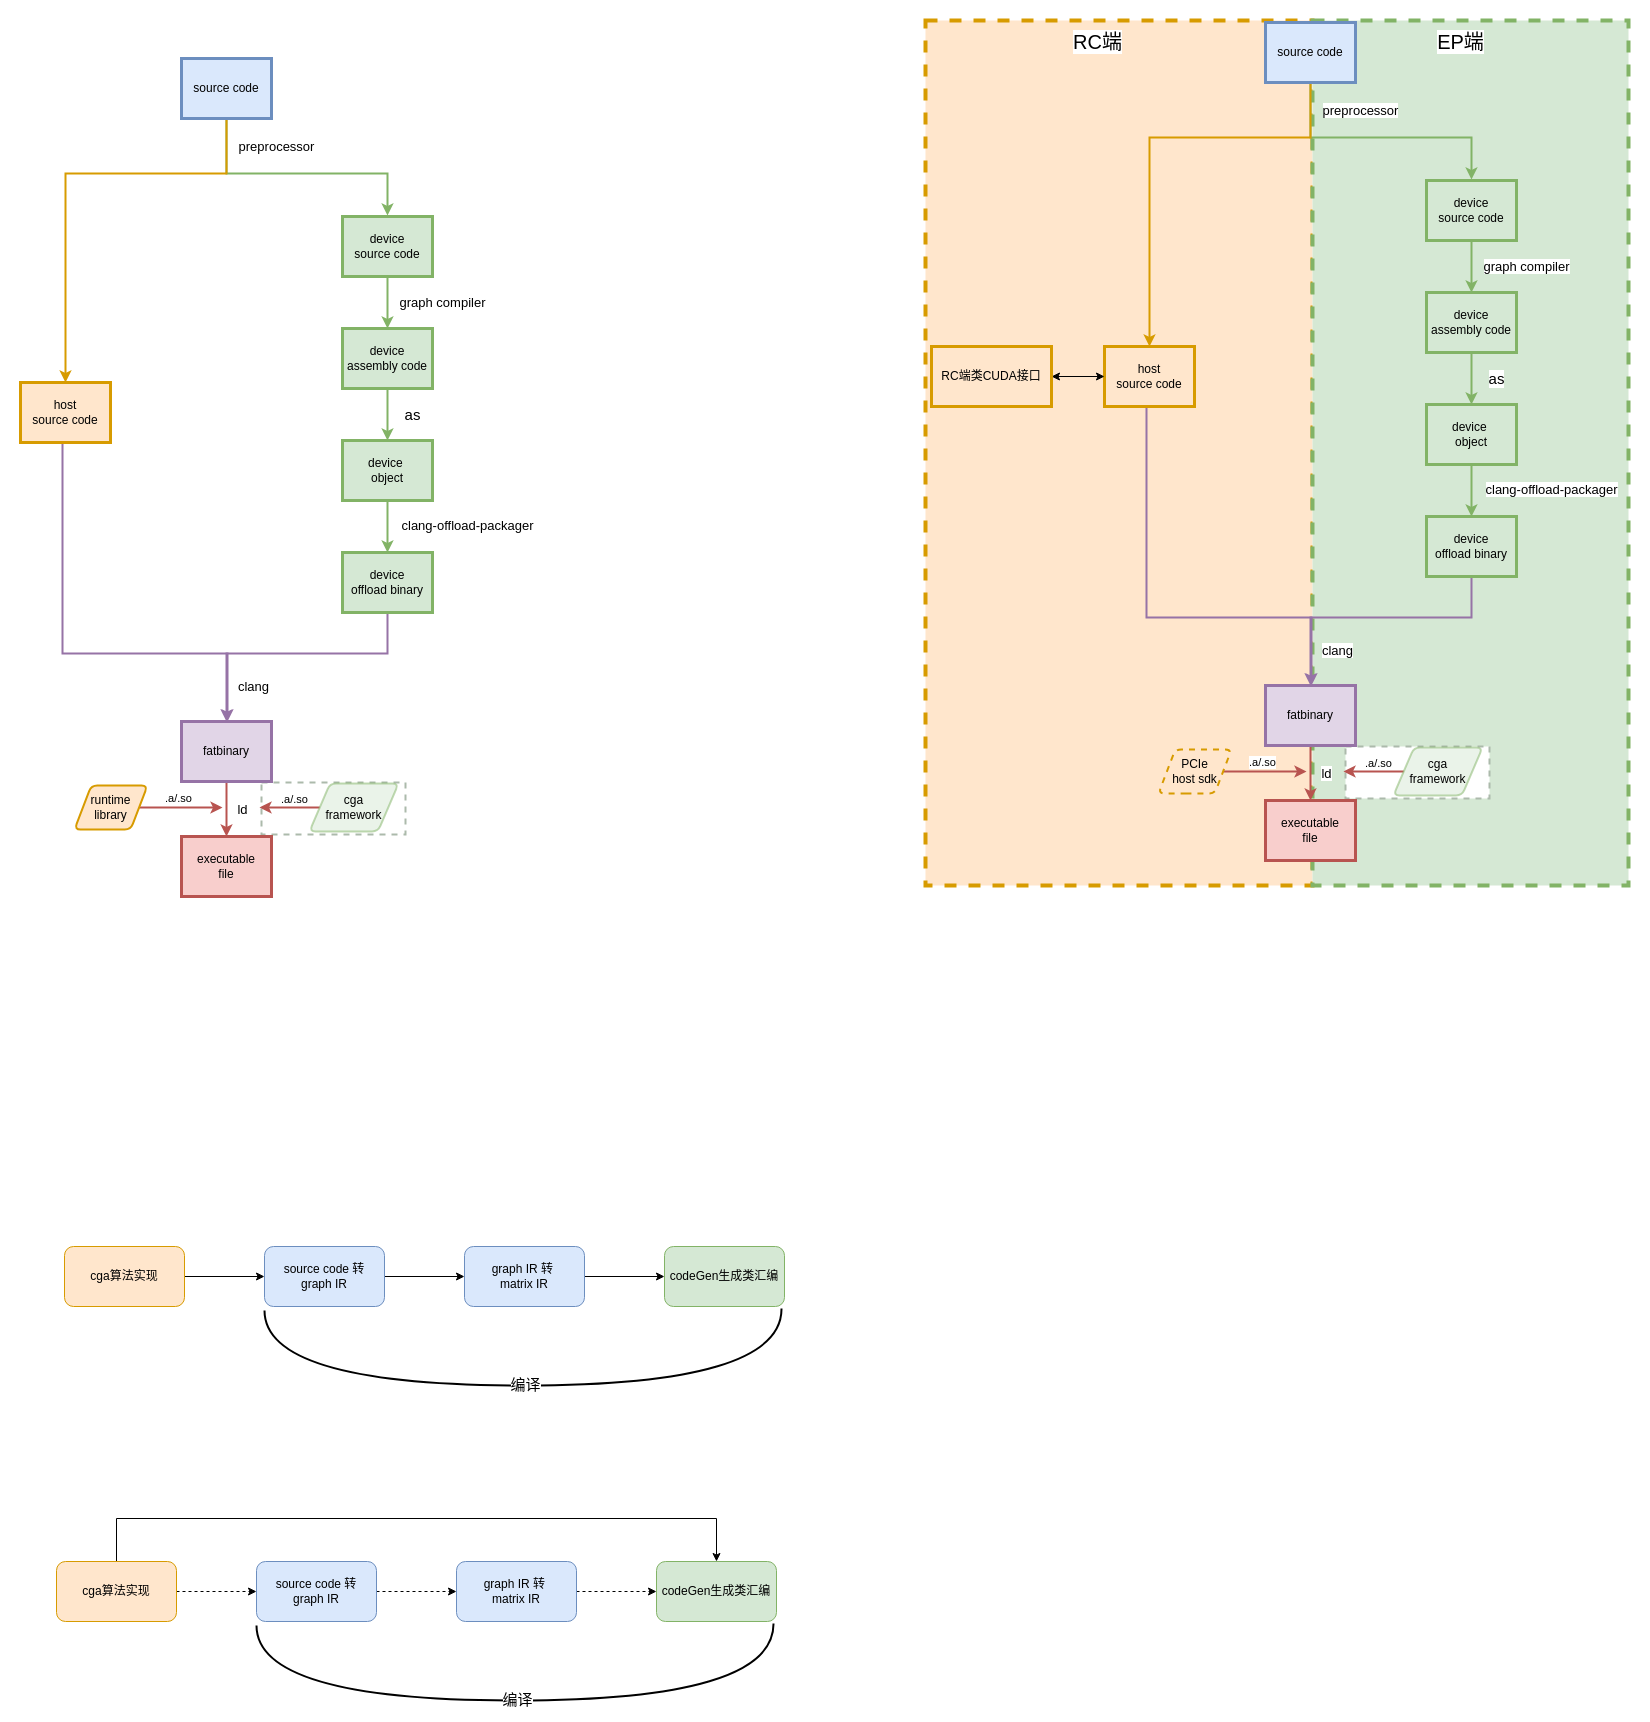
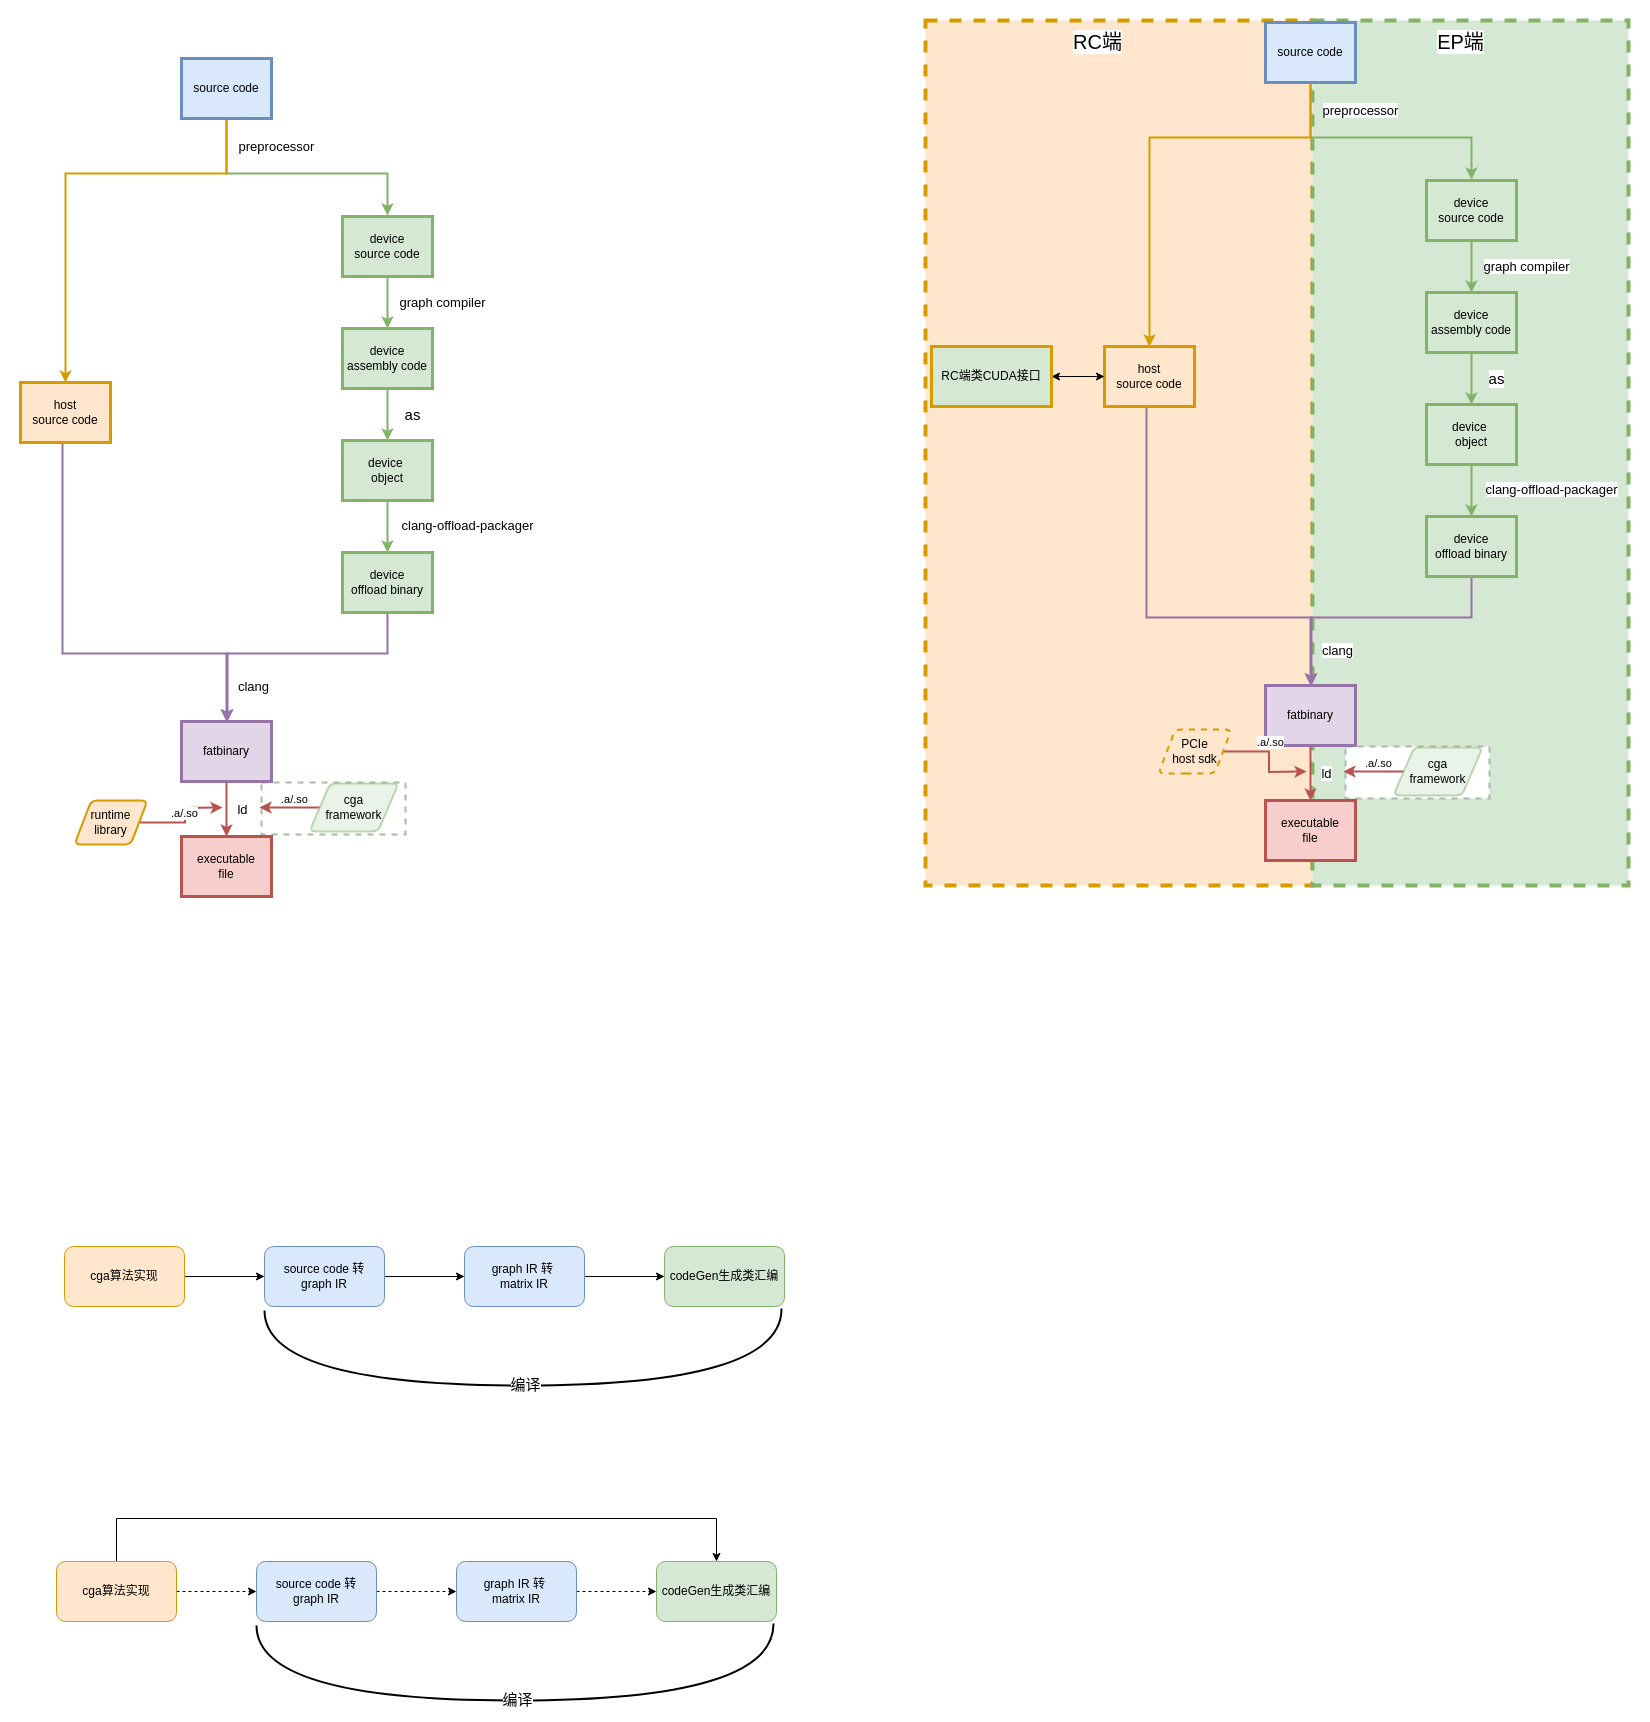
node "RC端类CUDA接口": fillcolor #ffe6cc -> #d5e8d4
node "PCIe host sdk": moved (1195, 772) -> (1195, 752)
node "runtime library": moved (111, 808) -> (111, 823)
